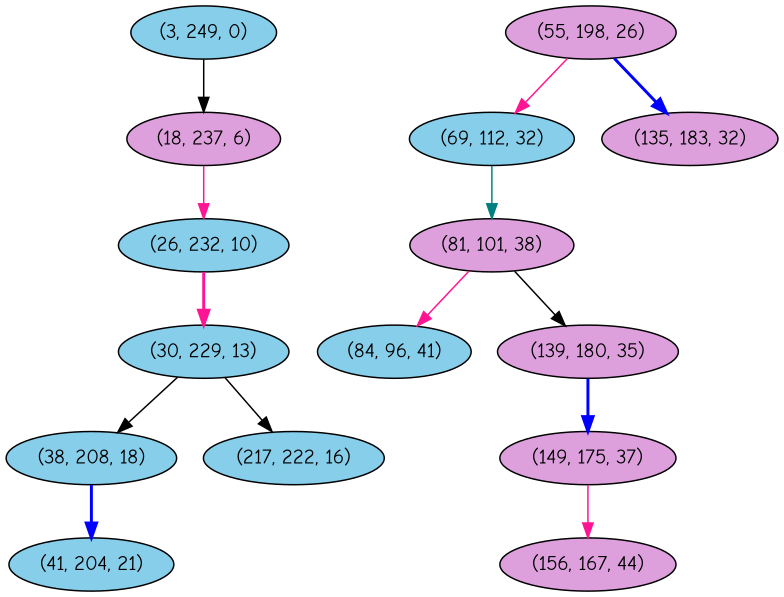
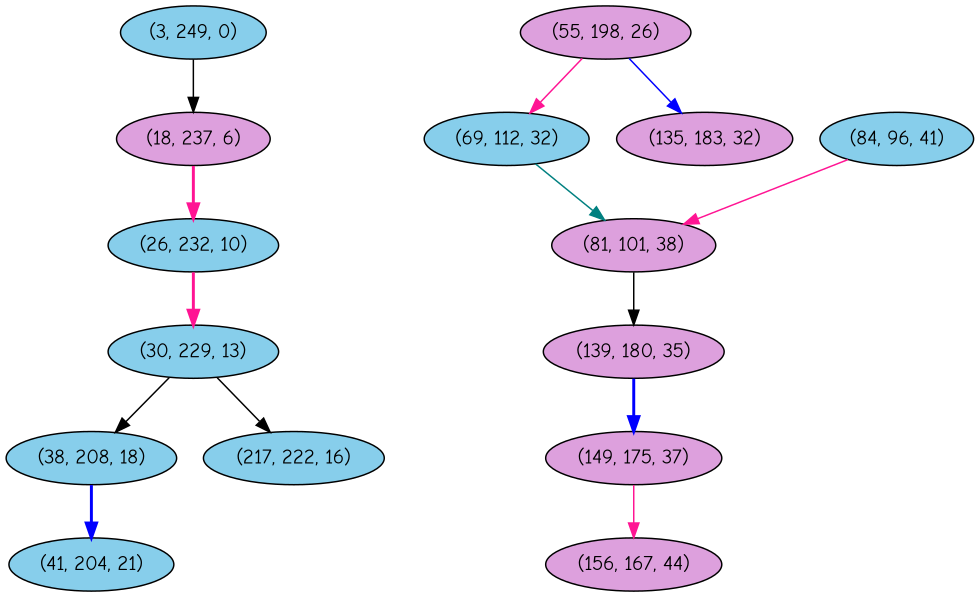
edge "(55, 198, 26)" -> "(135, 183, 32)": style bold -> solid
edge "(18, 237, 6)" -> "(26, 232, 10)": style solid -> bold
edge "(81, 101, 38)" -> "(84, 96, 41)": reversed
